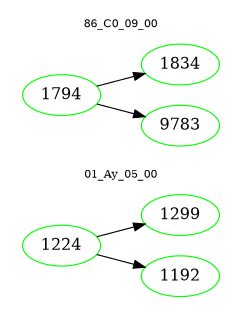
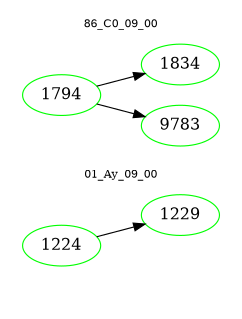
cluster "01_Ay_05_00": label "01_Ay_05_00" -> "01_Ay_09_00"
node "1299": label "1299" -> "1229"
node "1192": removed
